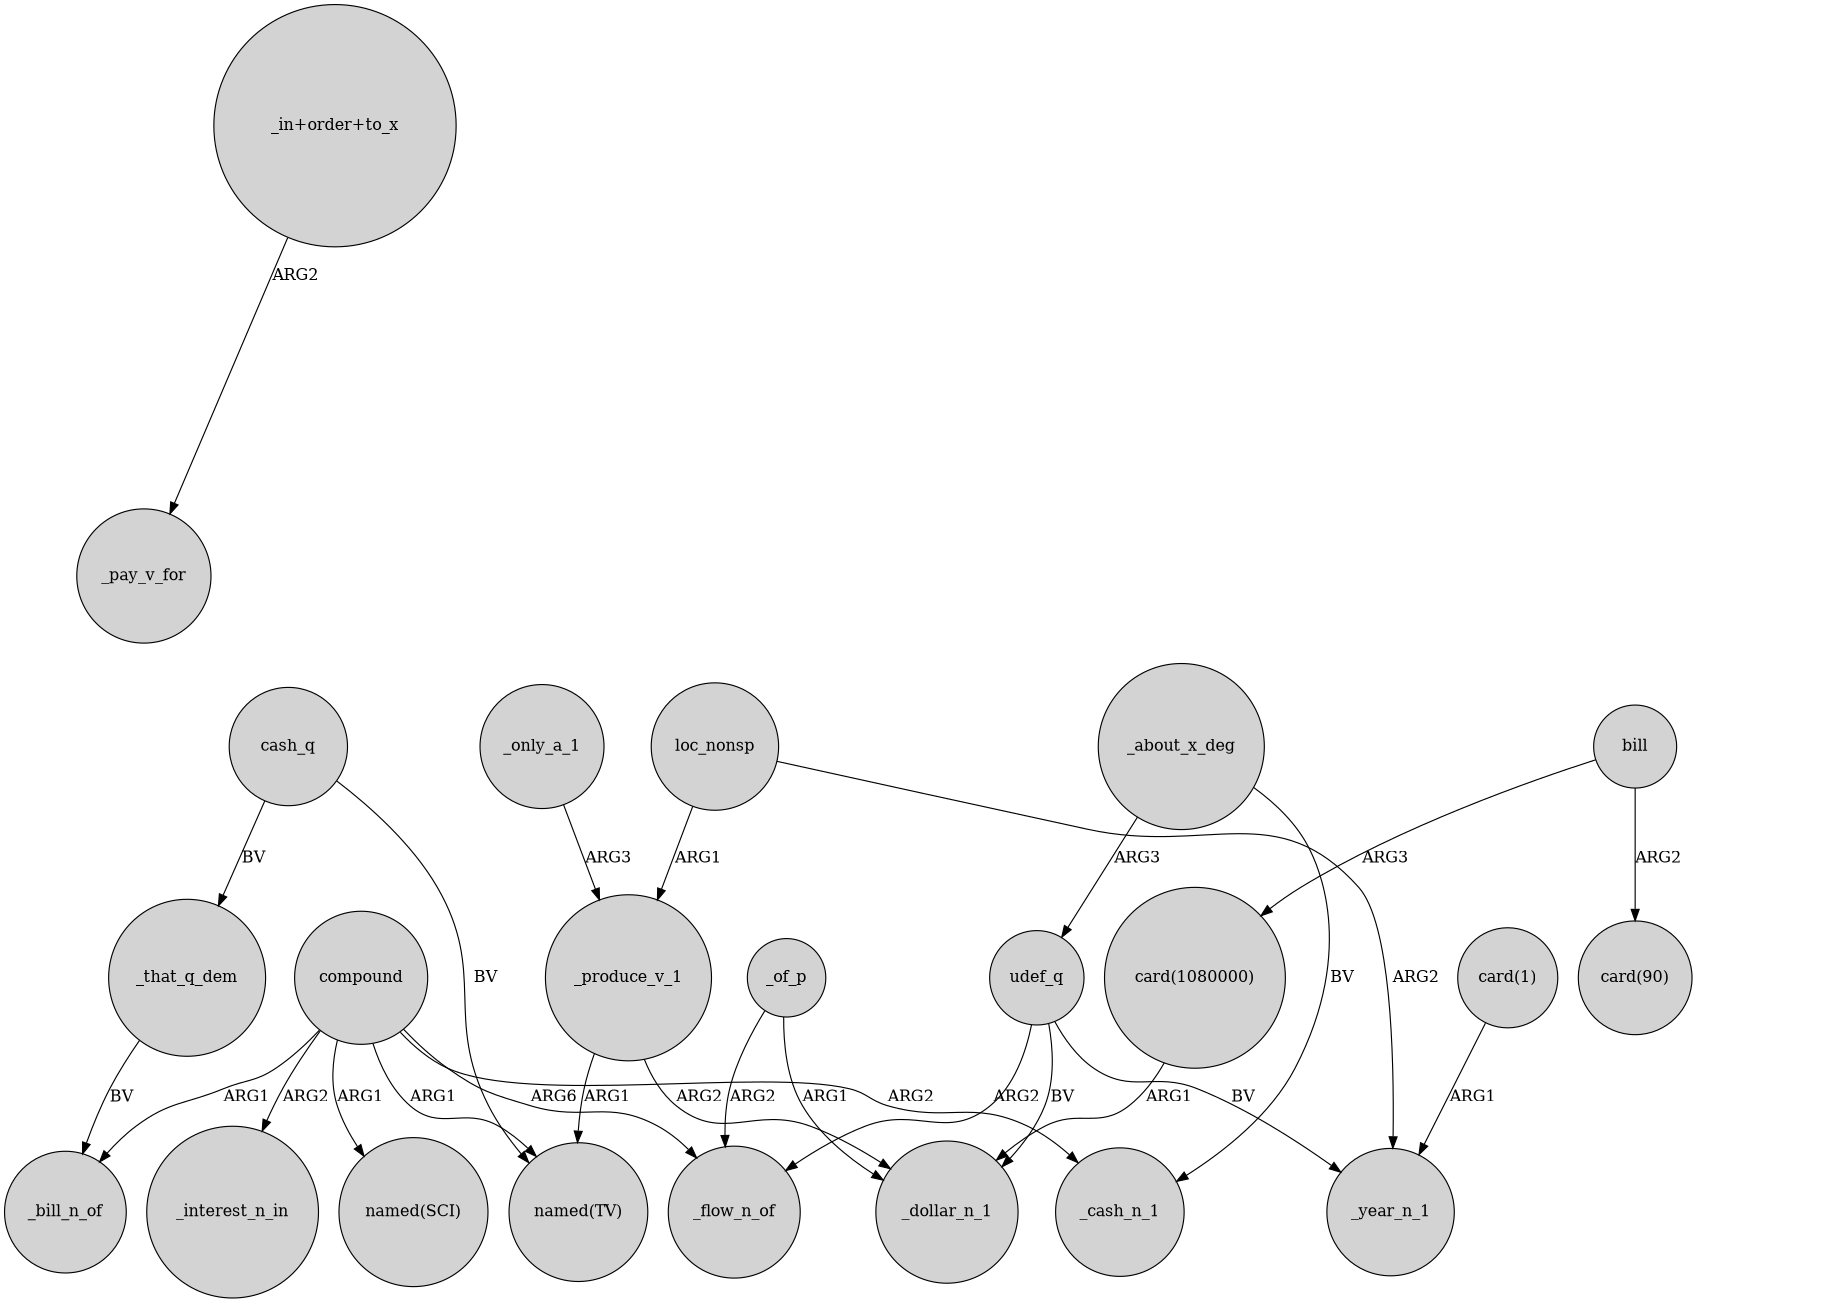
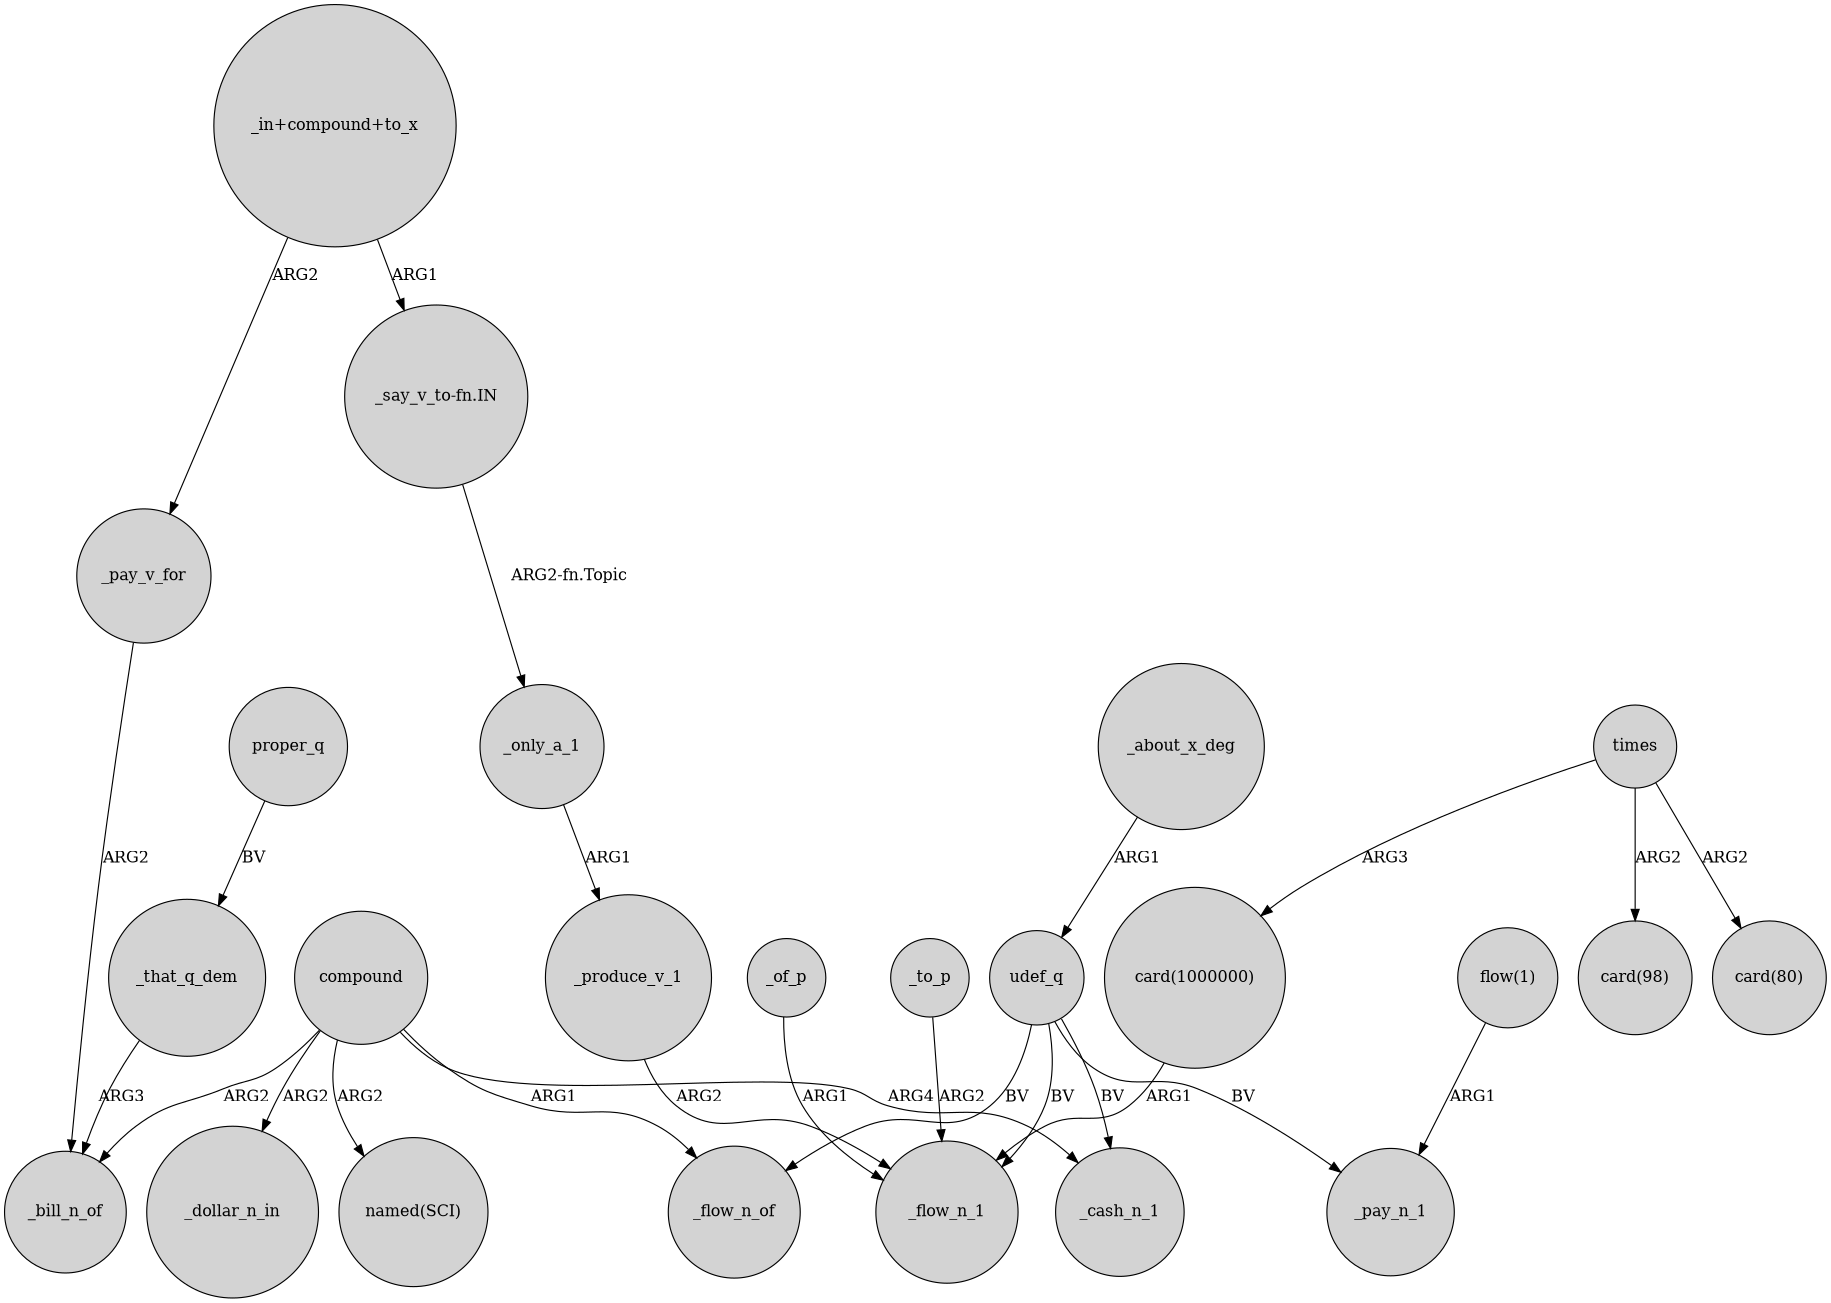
node "_in+order+to_x": label "_in+order+to_x" -> "_in+compound+to_x"
node "_say_v_to-fn.IN": added
node "cash_q": label "cash_q" -> "proper_q"
node "loc_nonsp": removed
node "bill": label "bill" -> "times"
edge "_only_a_1" -> "_produce_v_1": label "ARG3" -> "ARG1"
edge "_about_x_deg" -> "udef_q": label "ARG3" -> "ARG1"
edge "_pay_v_for" -> "_bill_n_of": added, label "ARG2"
node "_to_p": added
node "card(1080000)": label "card(1080000)" -> "card(1000000)"
node "card(1)": label "card(1)" -> "flow(1)"
node "card(90)": label "card(90)" -> "card(98)"
node "card(80)": added
edge "_about_x_deg" -> "_cash_n_1": now "udef_q" -> "_cash_n_1"
edge "_of_p" -> "_flow_n_of": removed, label "ARG2"
edge "_that_q_dem" -> "_bill_n_of": label "BV" -> "ARG3"
edge "compound" -> "_bill_n_of": label "ARG1" -> "ARG2"
edge "compound" -> "named(SCI)": label "ARG1" -> "ARG2"
edge "compound" -> "_flow_n_of": label "ARG6" -> "ARG1"
edge "compound" -> "_cash_n_1": label "ARG2" -> "ARG4"
edge "udef_q" -> "_flow_n_of": label "ARG2" -> "BV"
node "_interest_n_in": label "_interest_n_in" -> "_dollar_n_in"
node "named(TV)": removed
node "_dollar_n_1": label "_dollar_n_1" -> "_flow_n_1"
node "_year_n_1": label "_year_n_1" -> "_pay_n_1"
